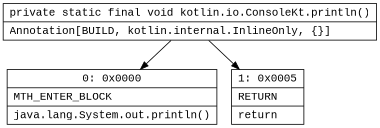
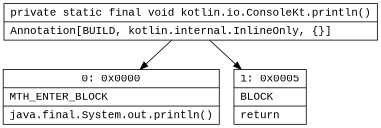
node "1: 0x0005": text "RETURN" -> "BLOCK"
node "0: 0x0000": text "java.lang.System.out.println()" -> "java.final.System.out.println()"
